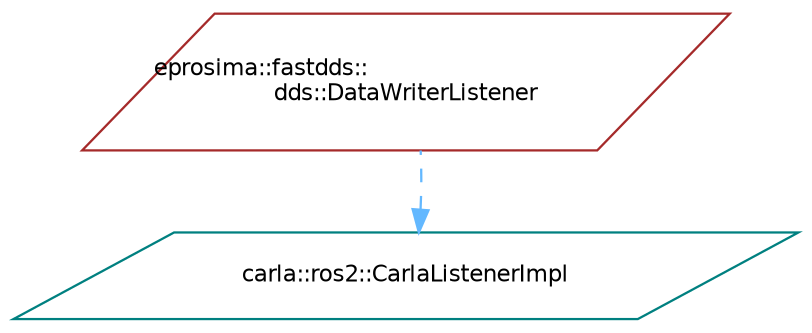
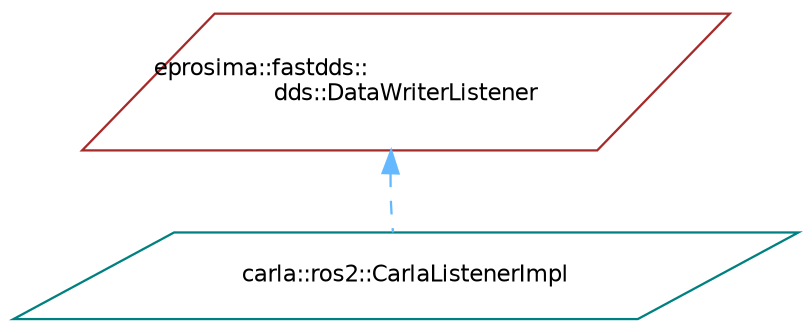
edge "eprosima::fastdds:: dds::DataWriterListener" -> "carla::ros2::CarlaListenerImpl": reversed
